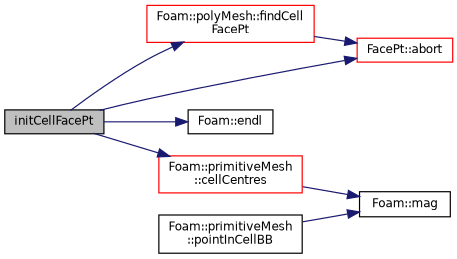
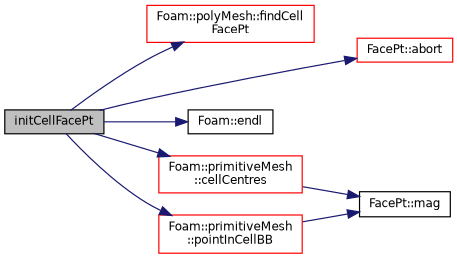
edge "Foam::polyMesh::findCell FacePt" -> "FacePt::abort": removed
edge "initCellFacePt" -> "Foam::primitiveMesh ::pointInCellBB": added
node "Foam::mag": label "Foam::mag" -> "FacePt::mag"
node "Foam::primitiveMesh ::pointInCellBB": color black -> red
